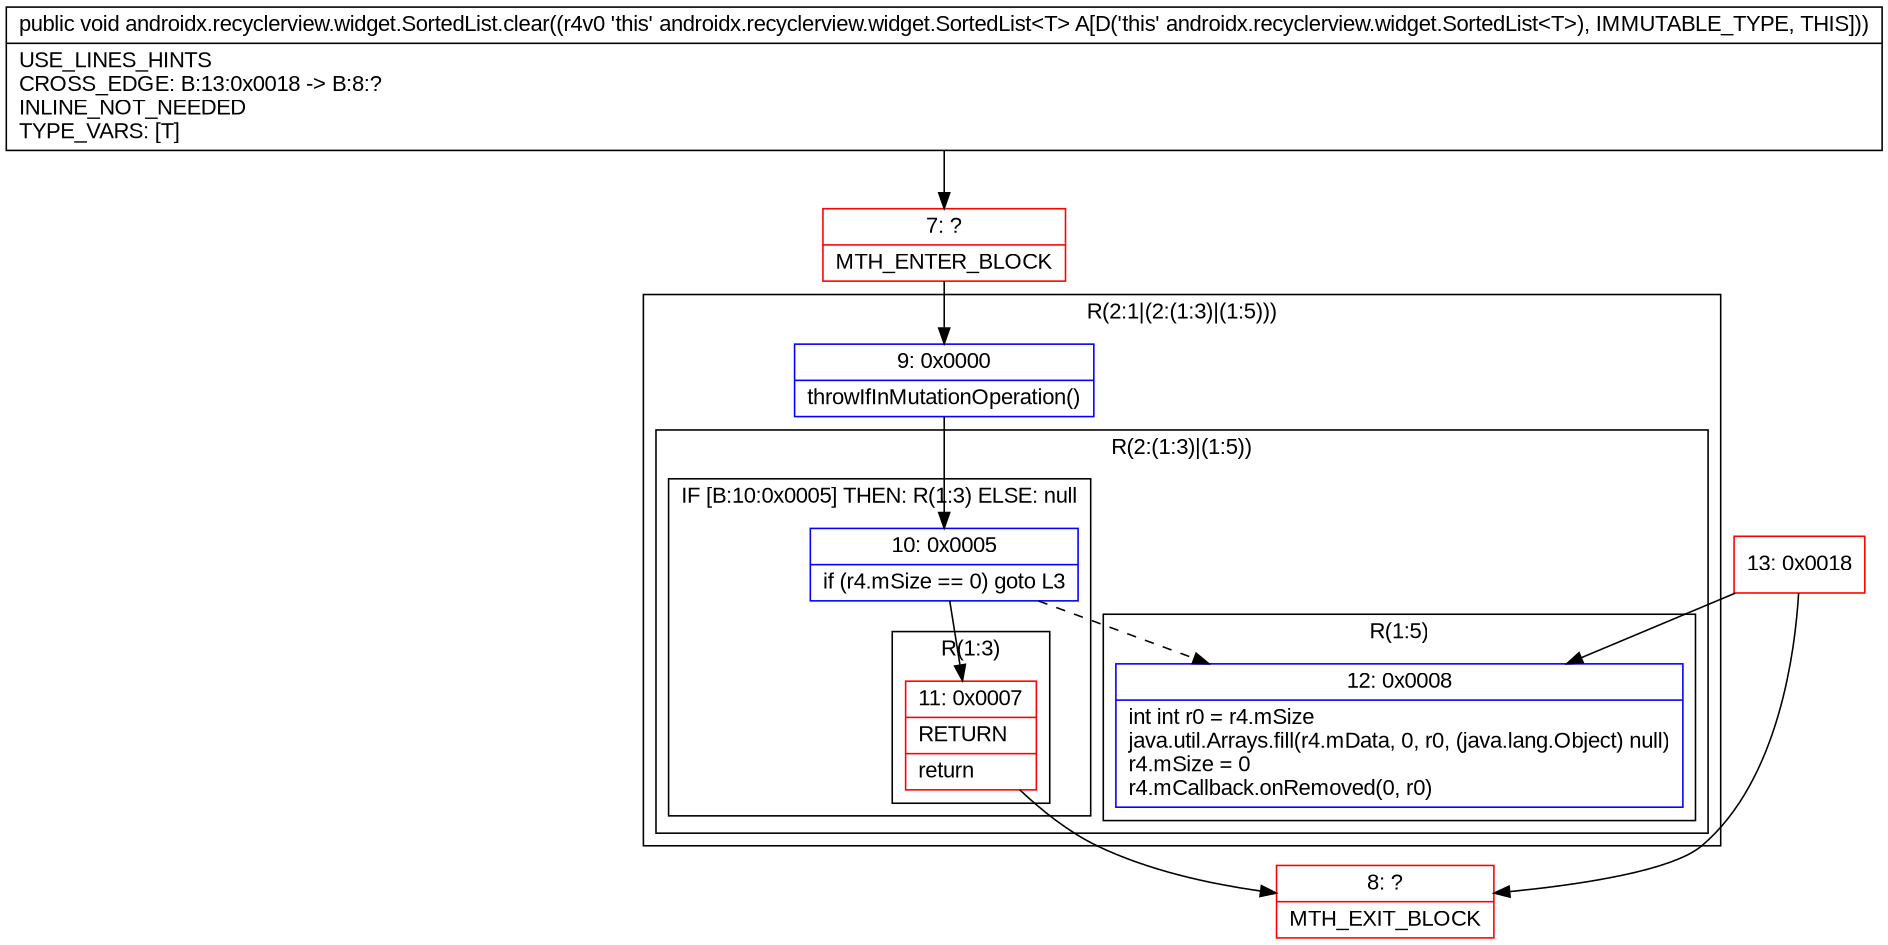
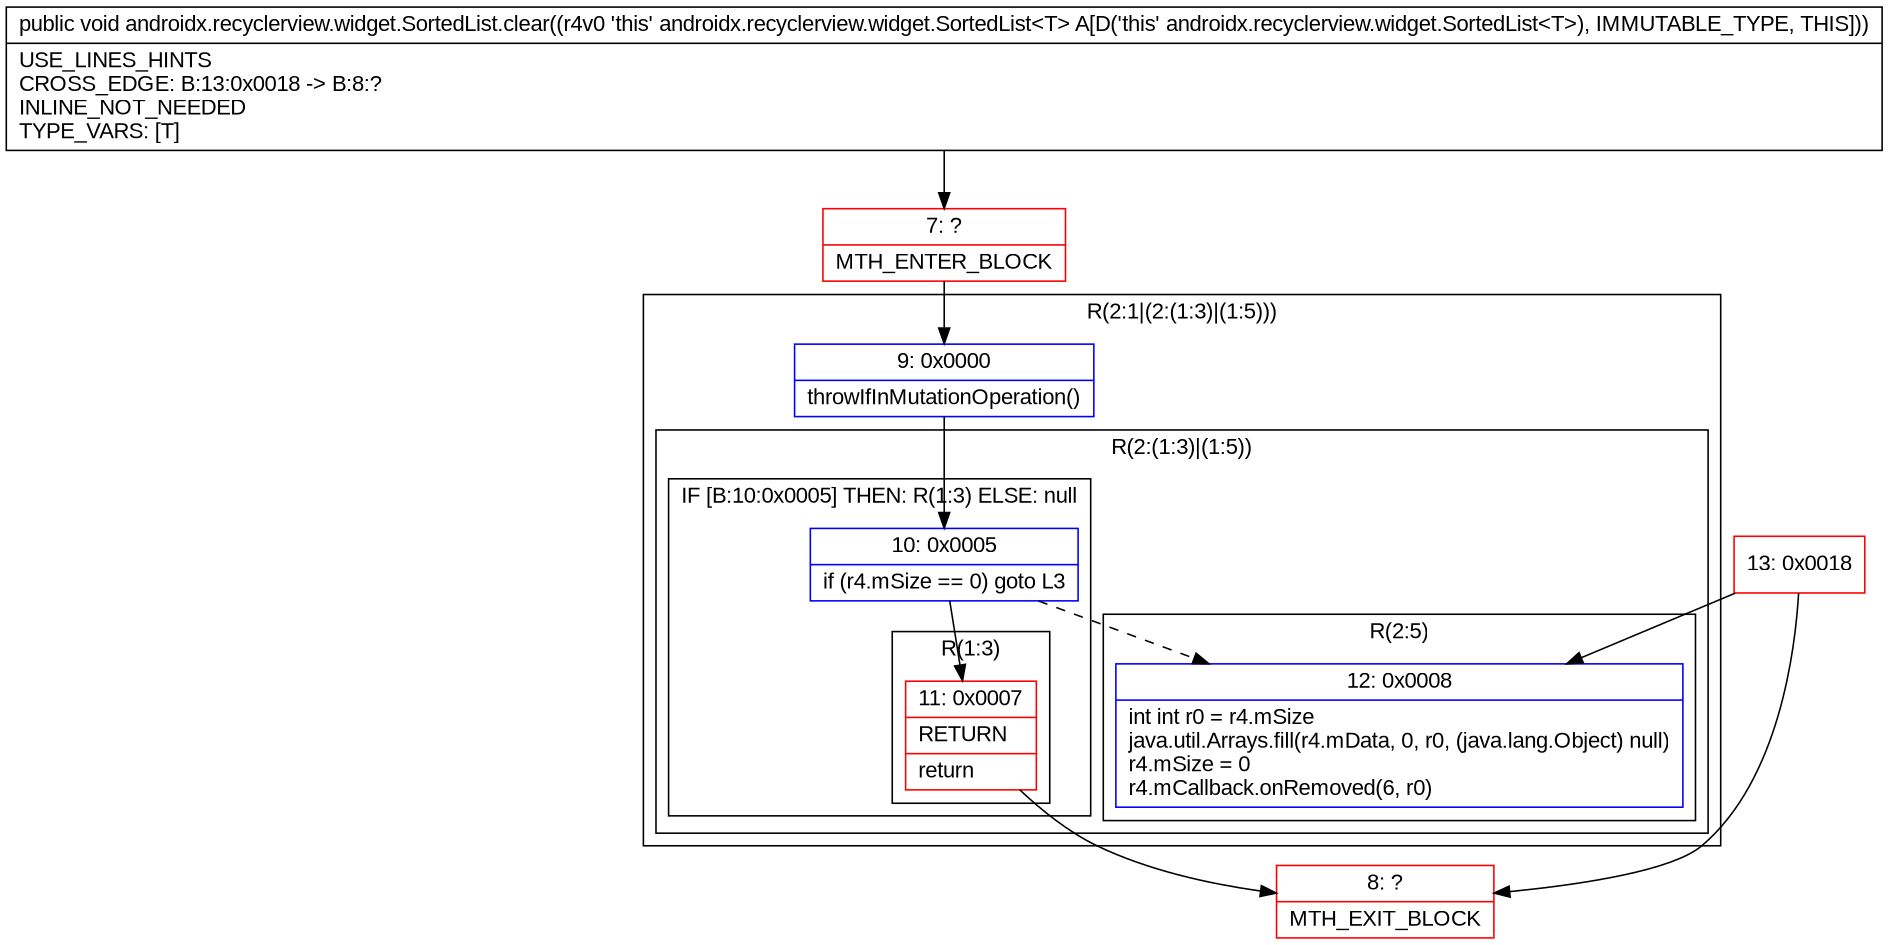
cluster "R(1:5)": label "R(1:5)" -> "R(2:5)"
node "12: 0x0008": text "r4.mCallback.onRemoved(0, r0)" -> "r4.mCallback.onRemoved(6, r0)"
